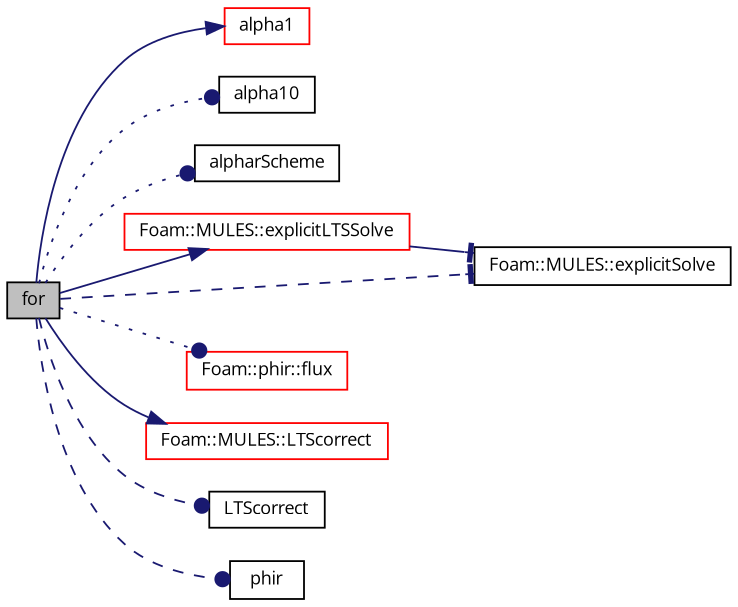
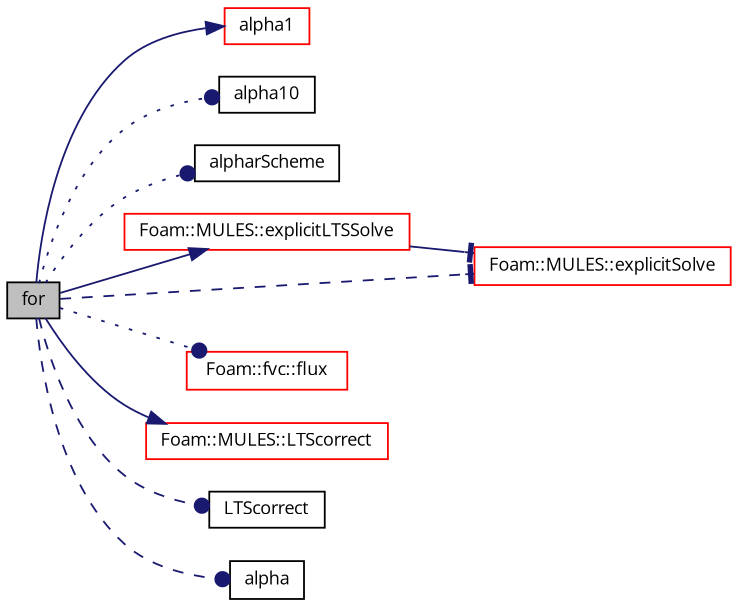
node "Foam::MULES::explicitSolve": color black -> red
node "Foam::phir::flux": label "Foam::phir::flux" -> "Foam::fvc::flux"
node "phir": label "phir" -> "alpha"
